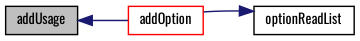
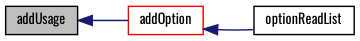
edge "addOption" -> "optionReadList": reversed
